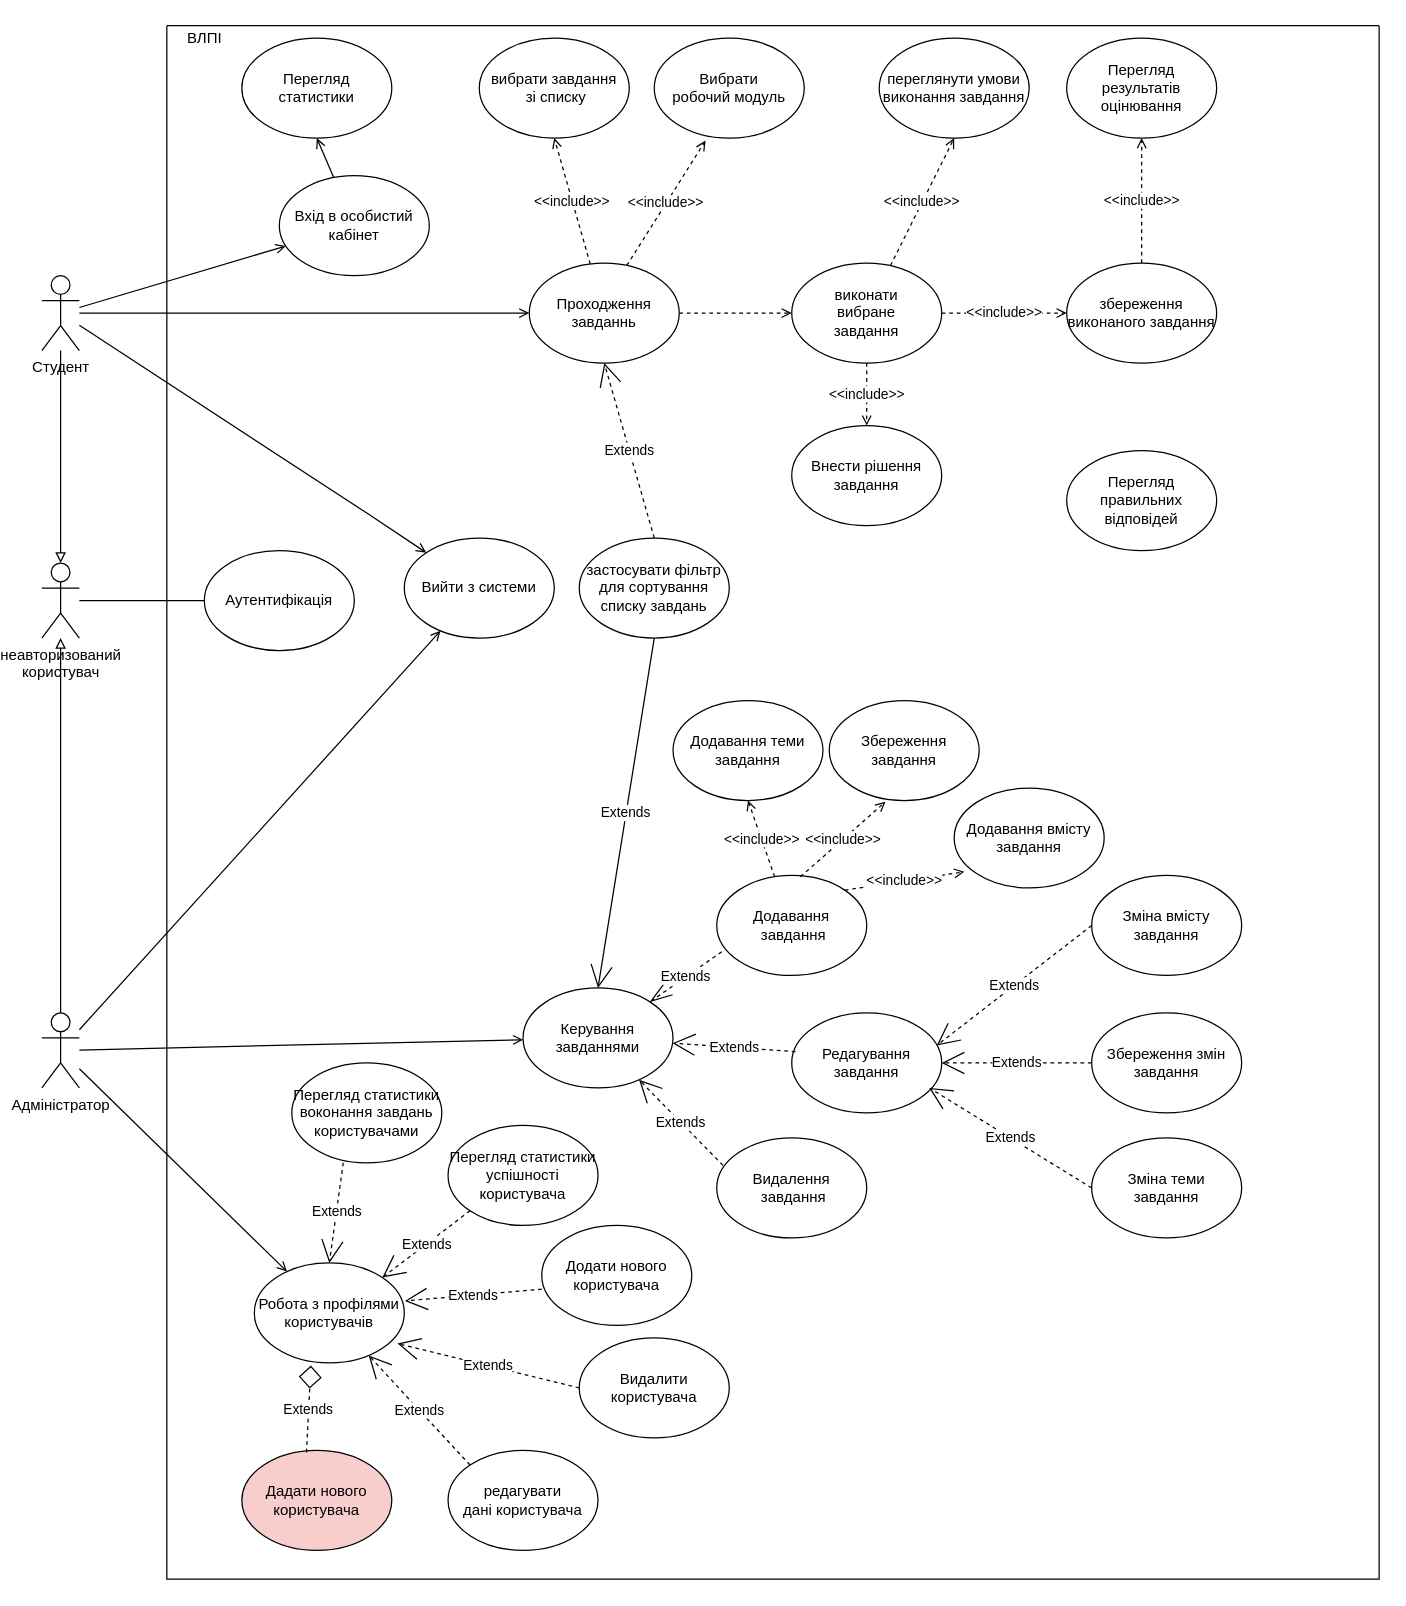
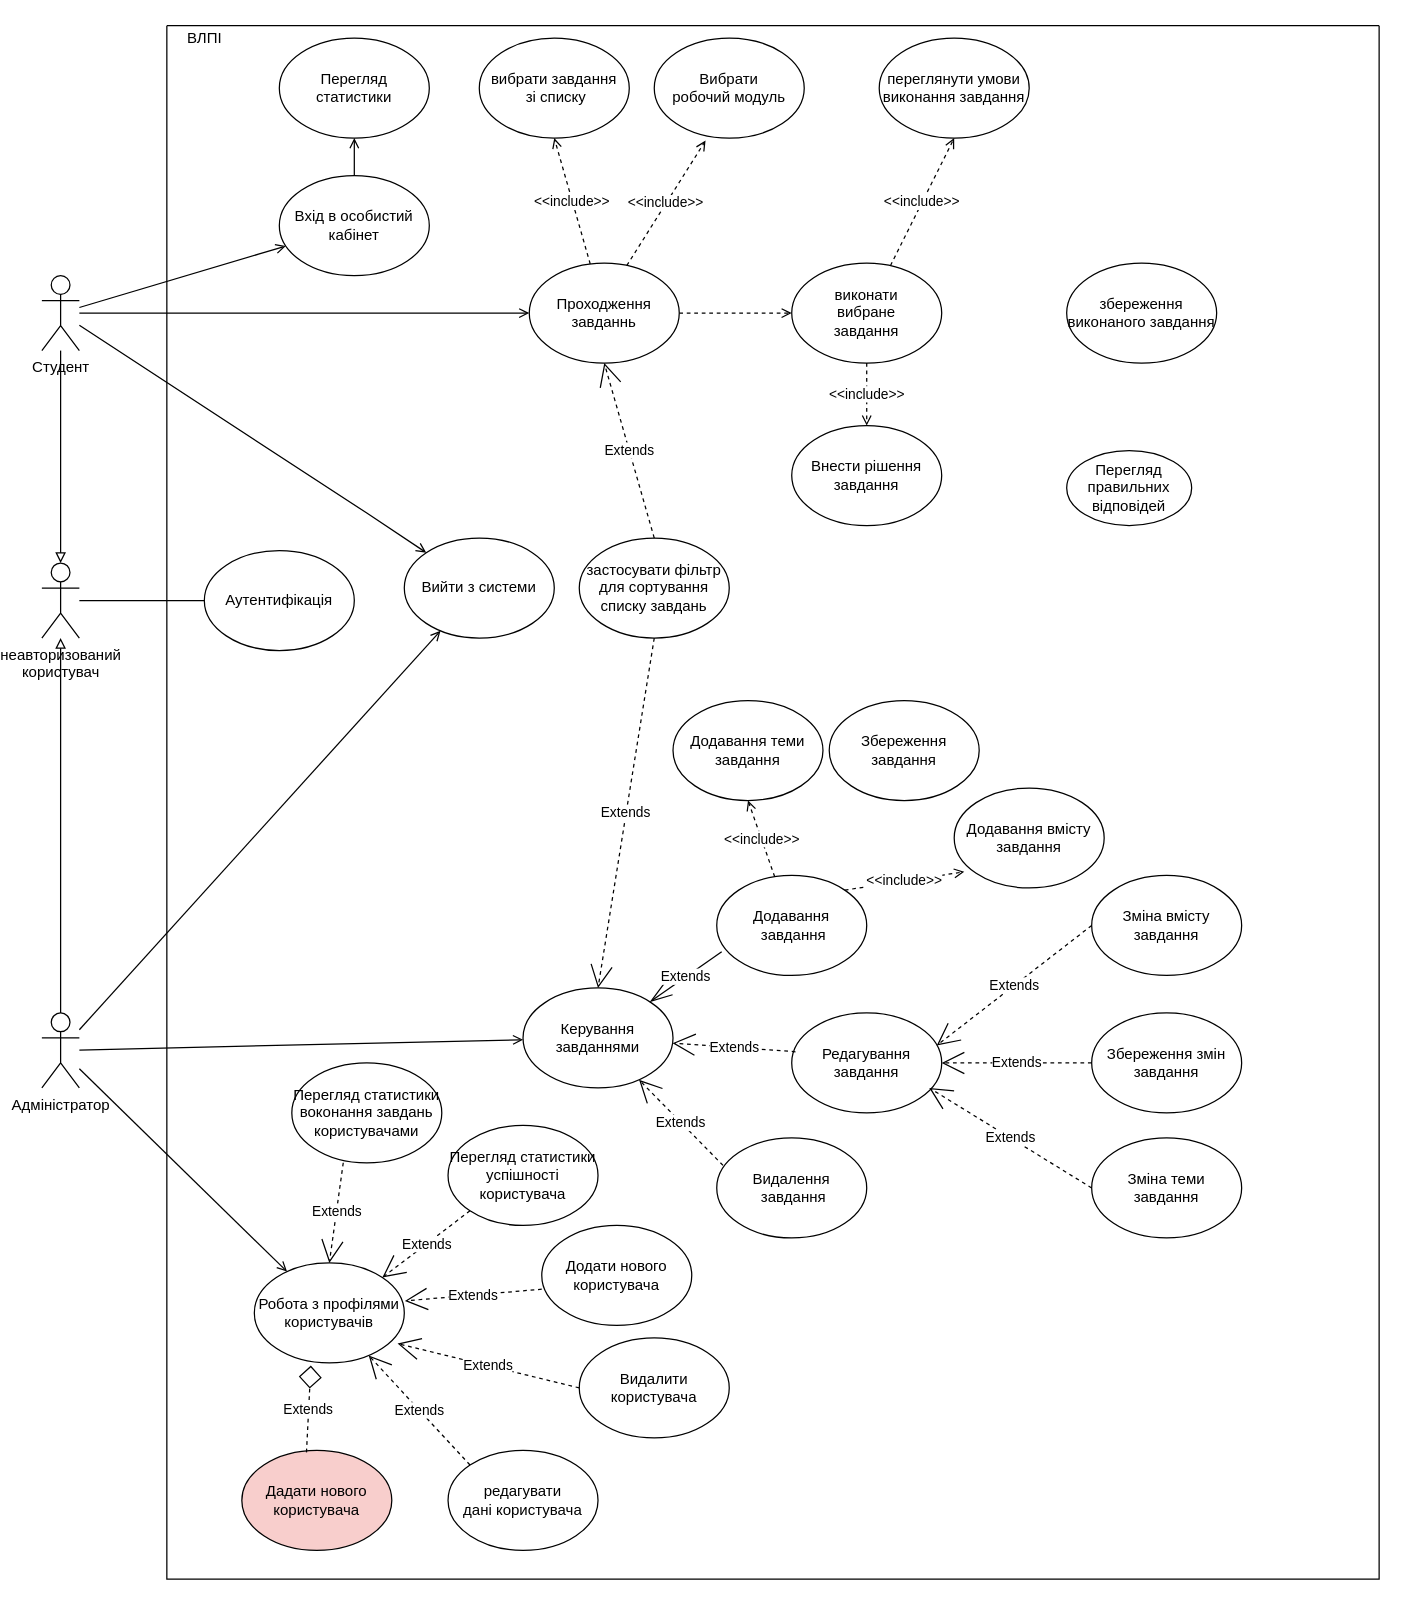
node "Перегляд статистики": moved (317, 88) -> (354, 88)
node "Перегляд результатів оцінювання": removed
edge "збереження виконаного завдання" -> "Перегляд результатів оцінювання": removed, label "<<include>>"
edge "виконати вибране завдання" -> "збереження виконаного завдання": removed, label "<<include>>"
node "Перегляд правильних відповідей": size 150x100 -> 125x75
edge "Додавання завдання" -> "Збереження завдання": removed, label "<<include>>"
edge "застосувати фільтр для сортування списку завдань" -> "Керування завданнями": style solid -> dashed
edge "Додавання завдання" -> "Керування завданнями": style dashed -> solid
